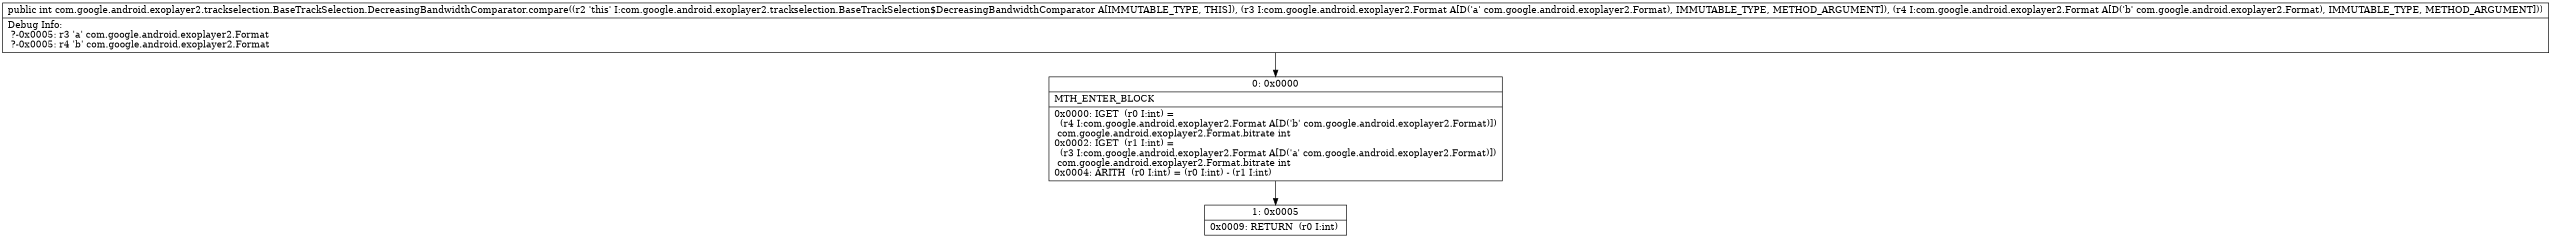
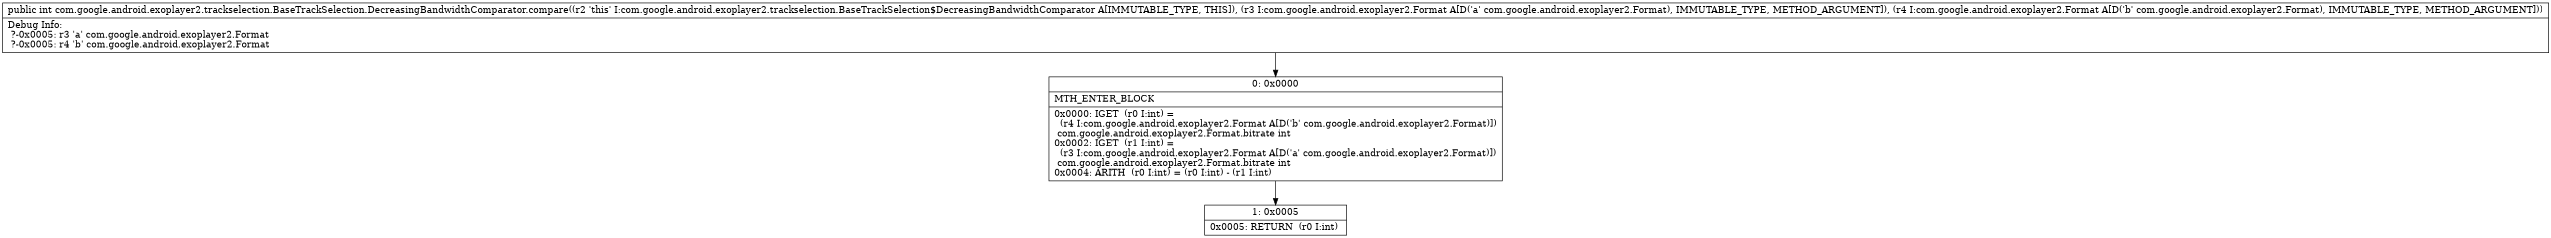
node "1: 0x0005": text "0x0009: RETURN  (r0 I:int)" -> "0x0005: RETURN  (r0 I:int)"
